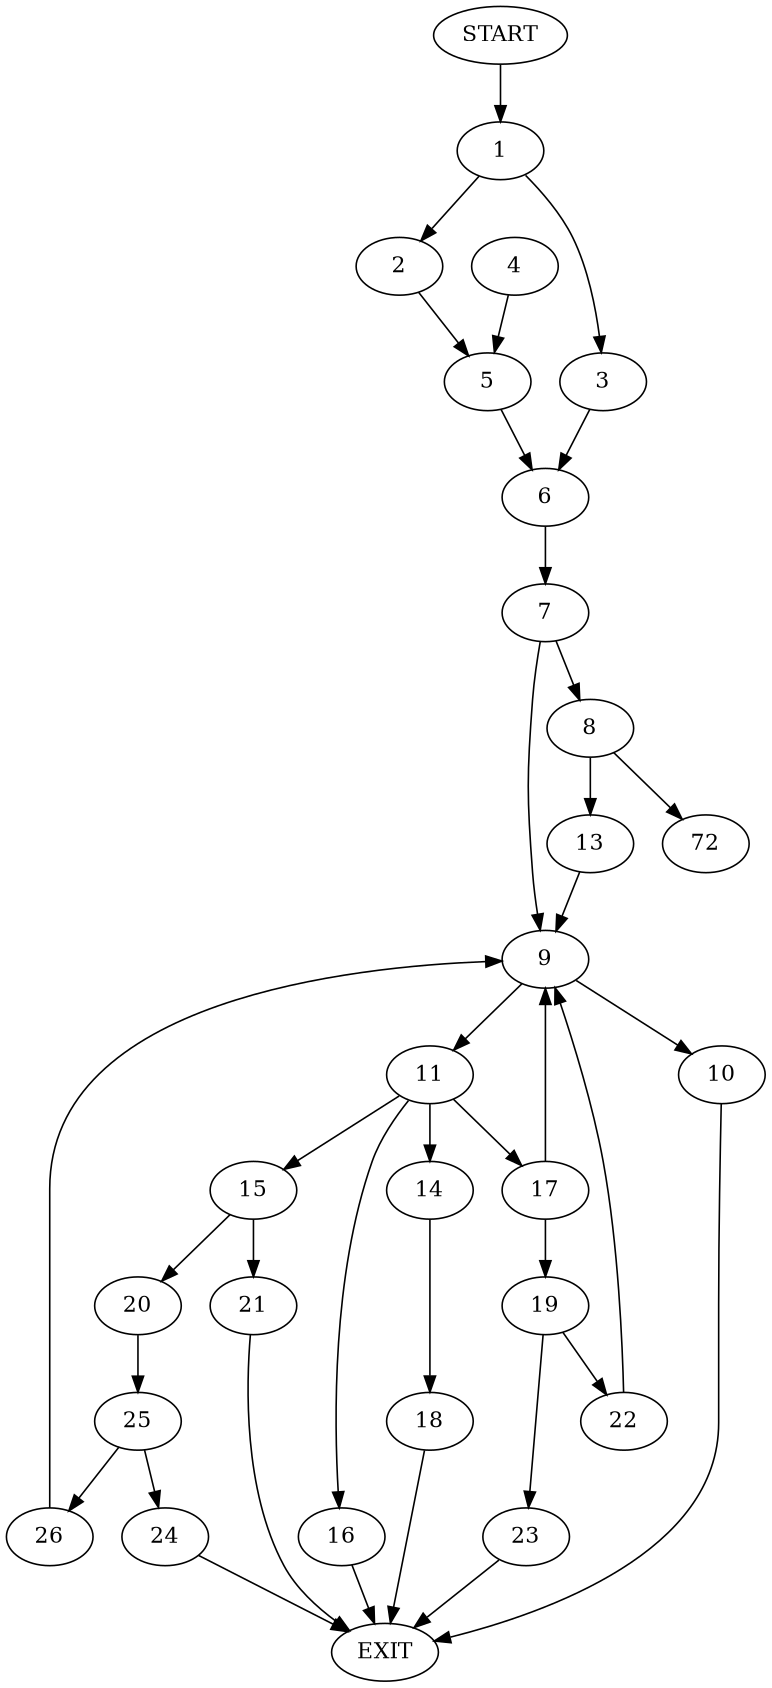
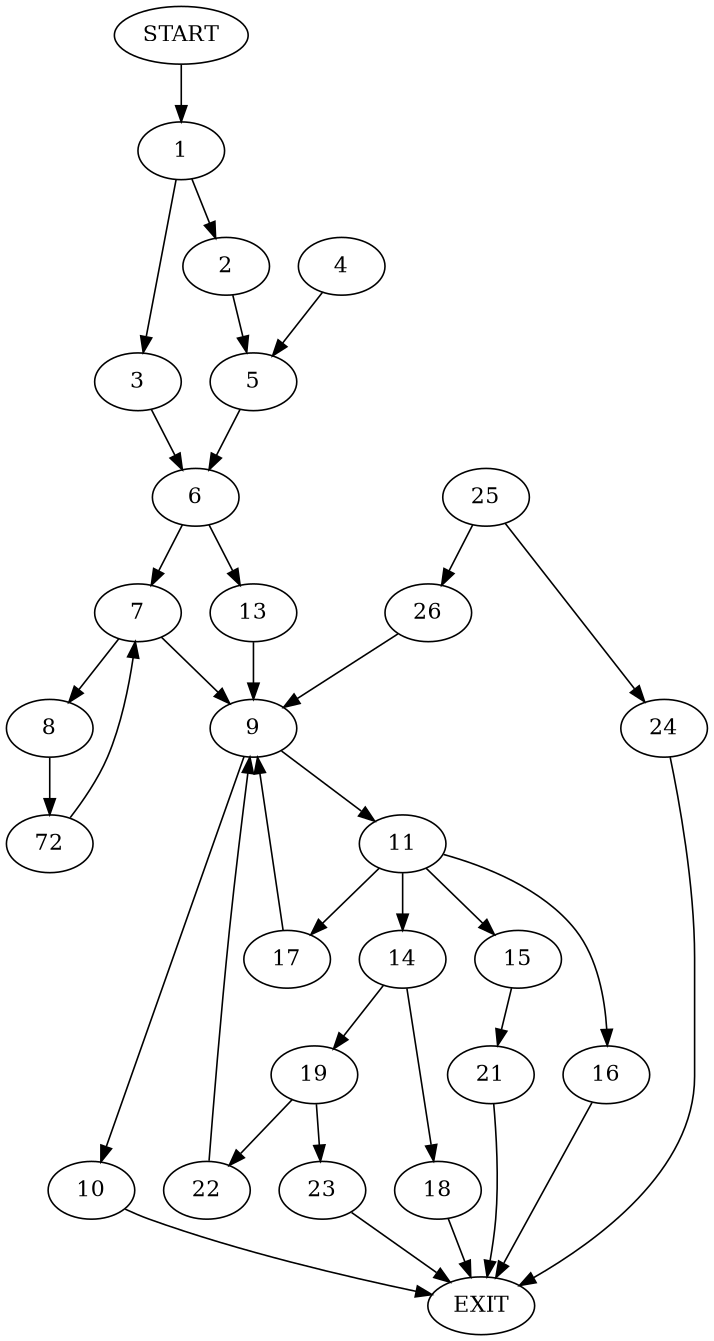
edge "72" -> "7": added
edge "8" -> "13": now "6" -> "13"
edge "17" -> "19": now "14" -> "19"
node "20": removed
